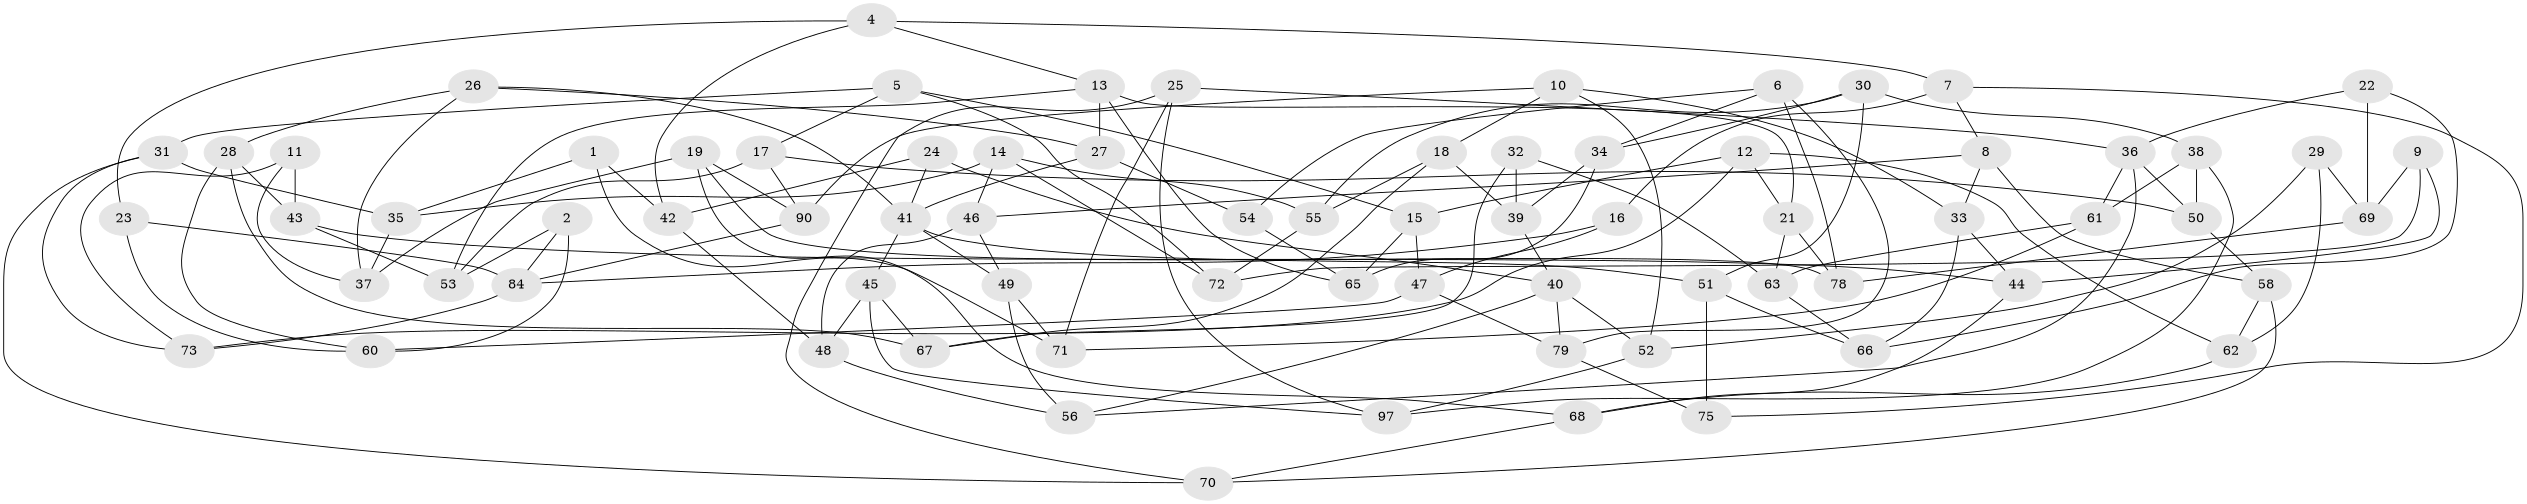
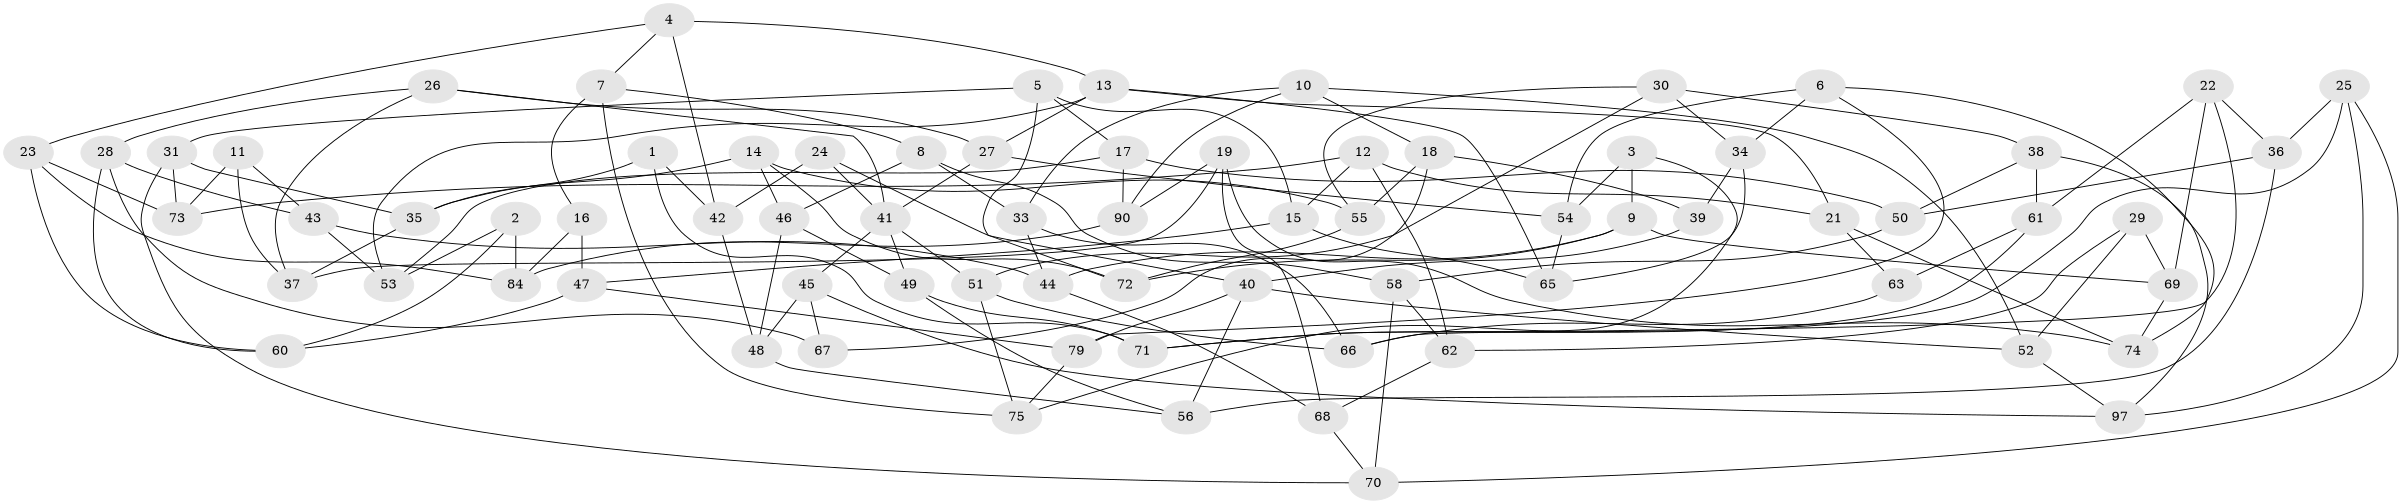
node "32": removed
node "3": added
edge "36" -- "61": now "22" -- "61"
node "78": label "78" -> "74"
edge "84" -- "73": now "23" -- "73"
